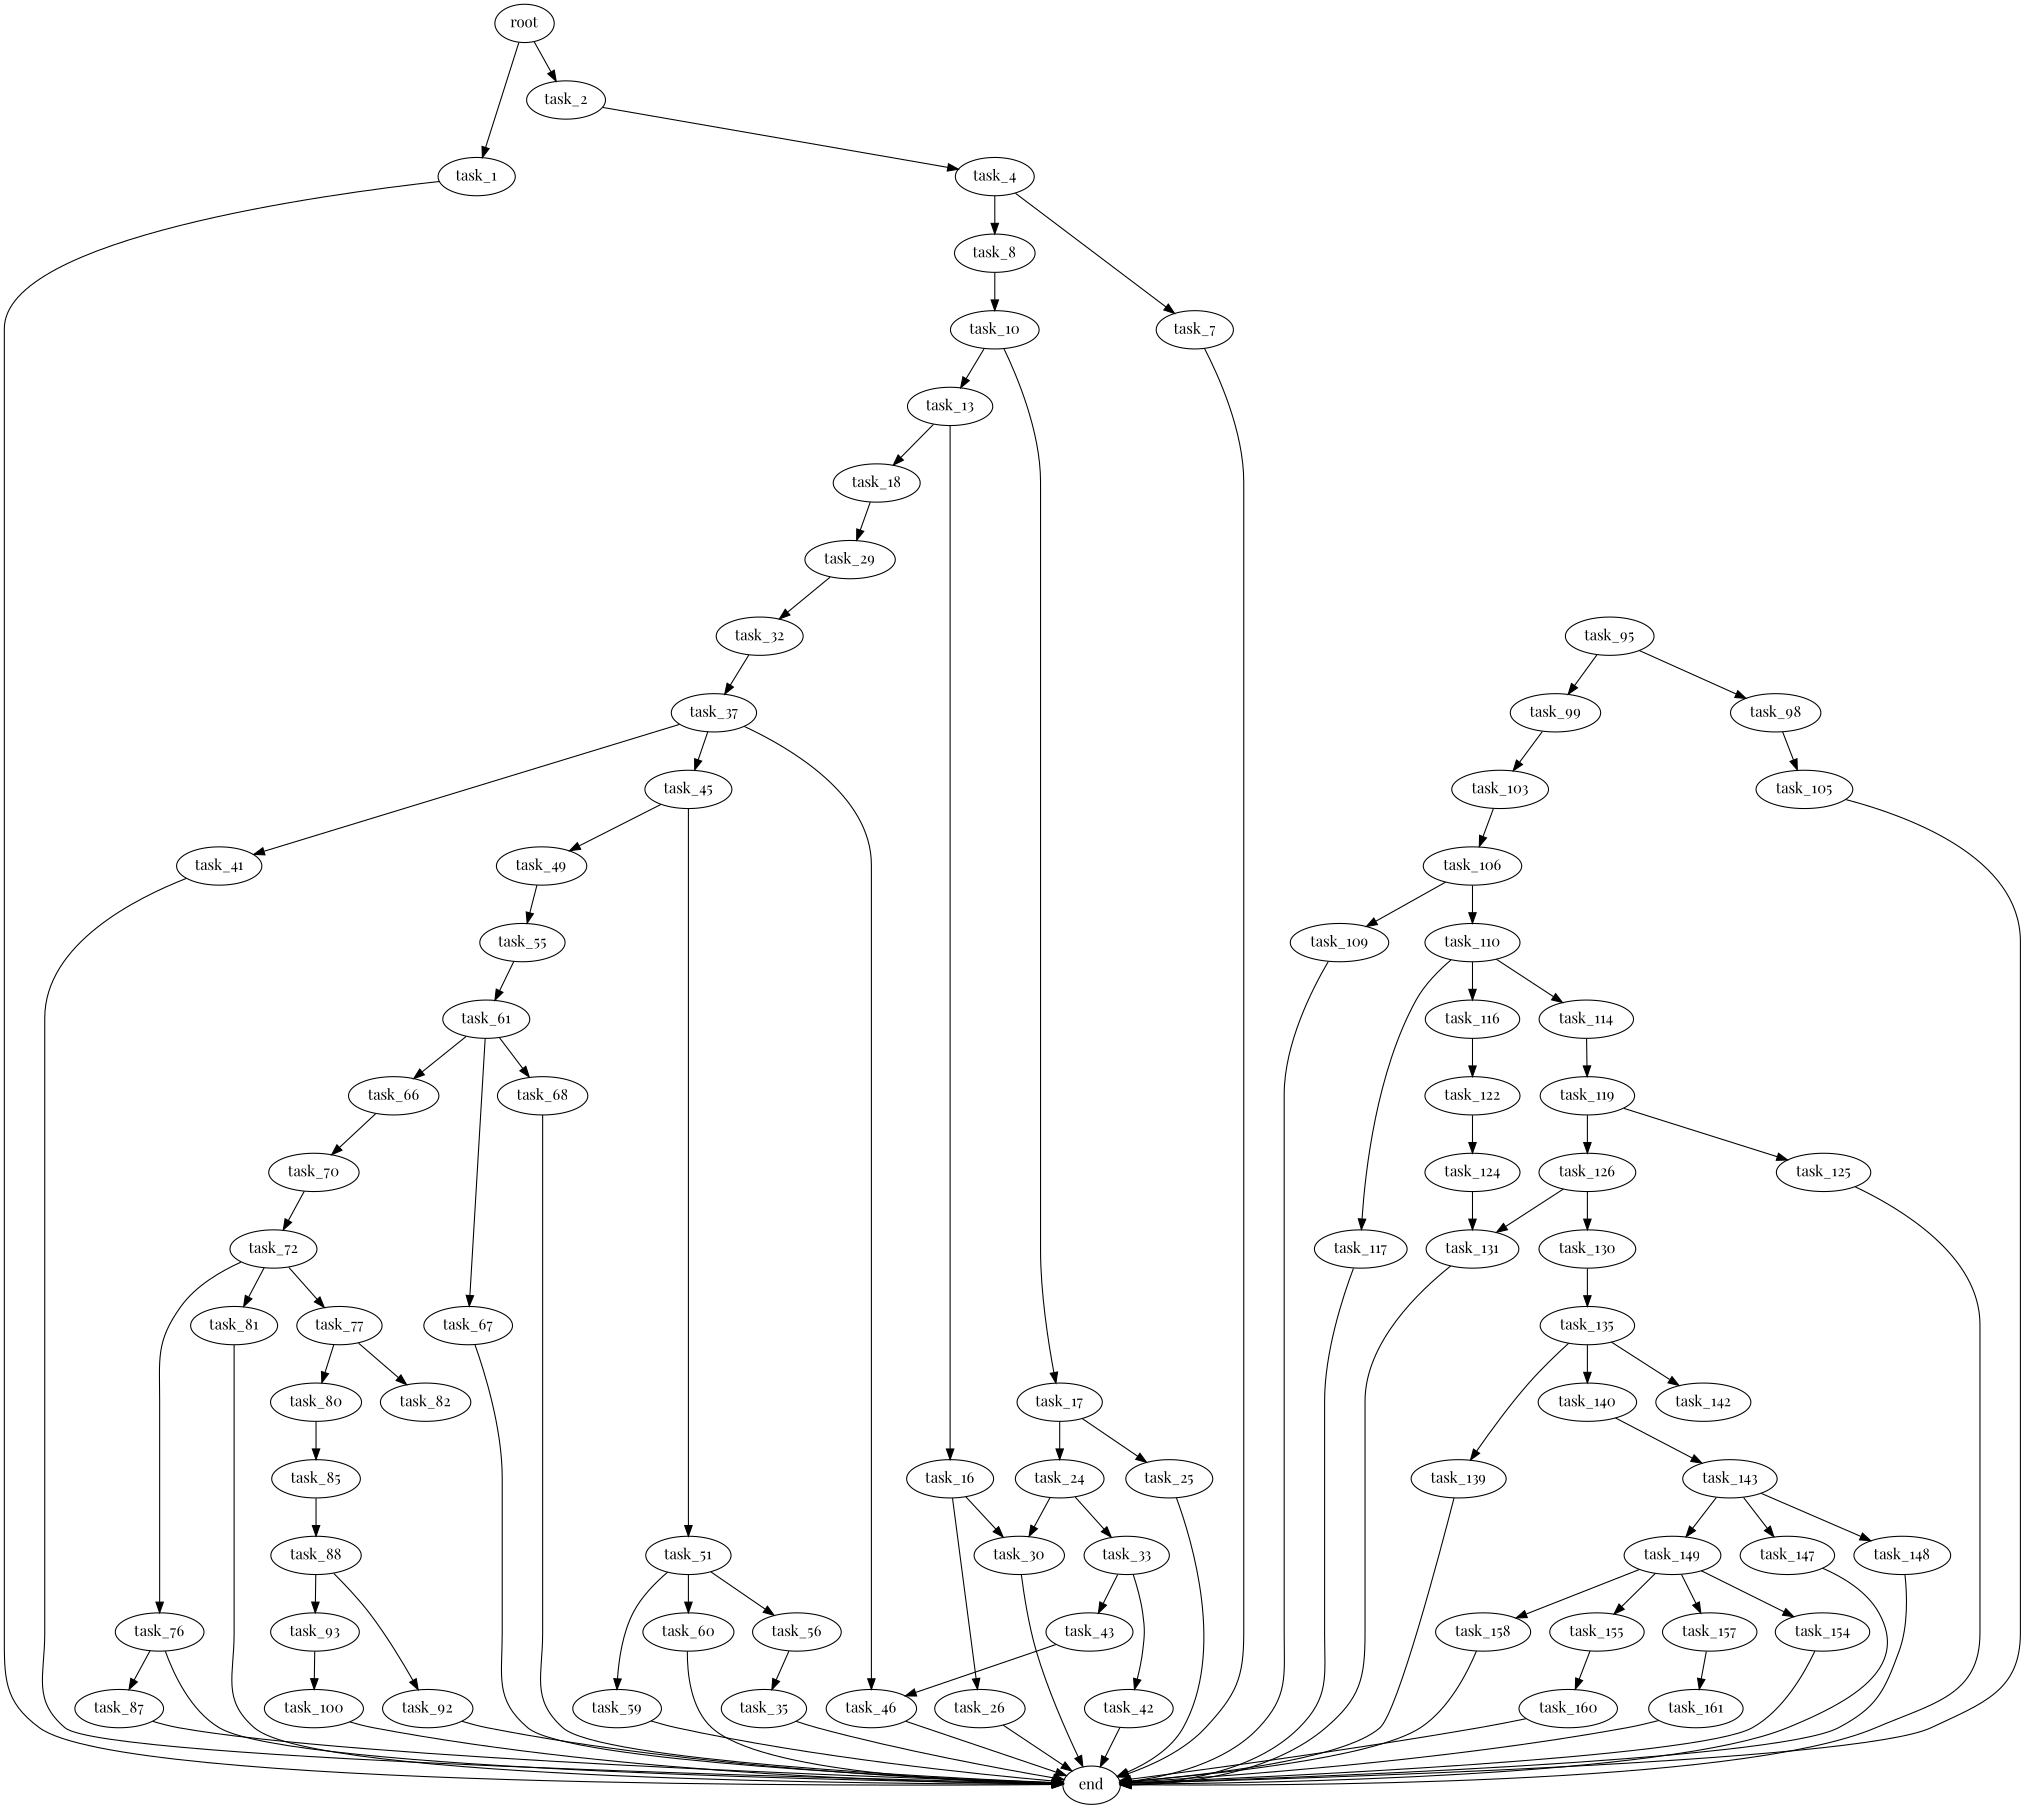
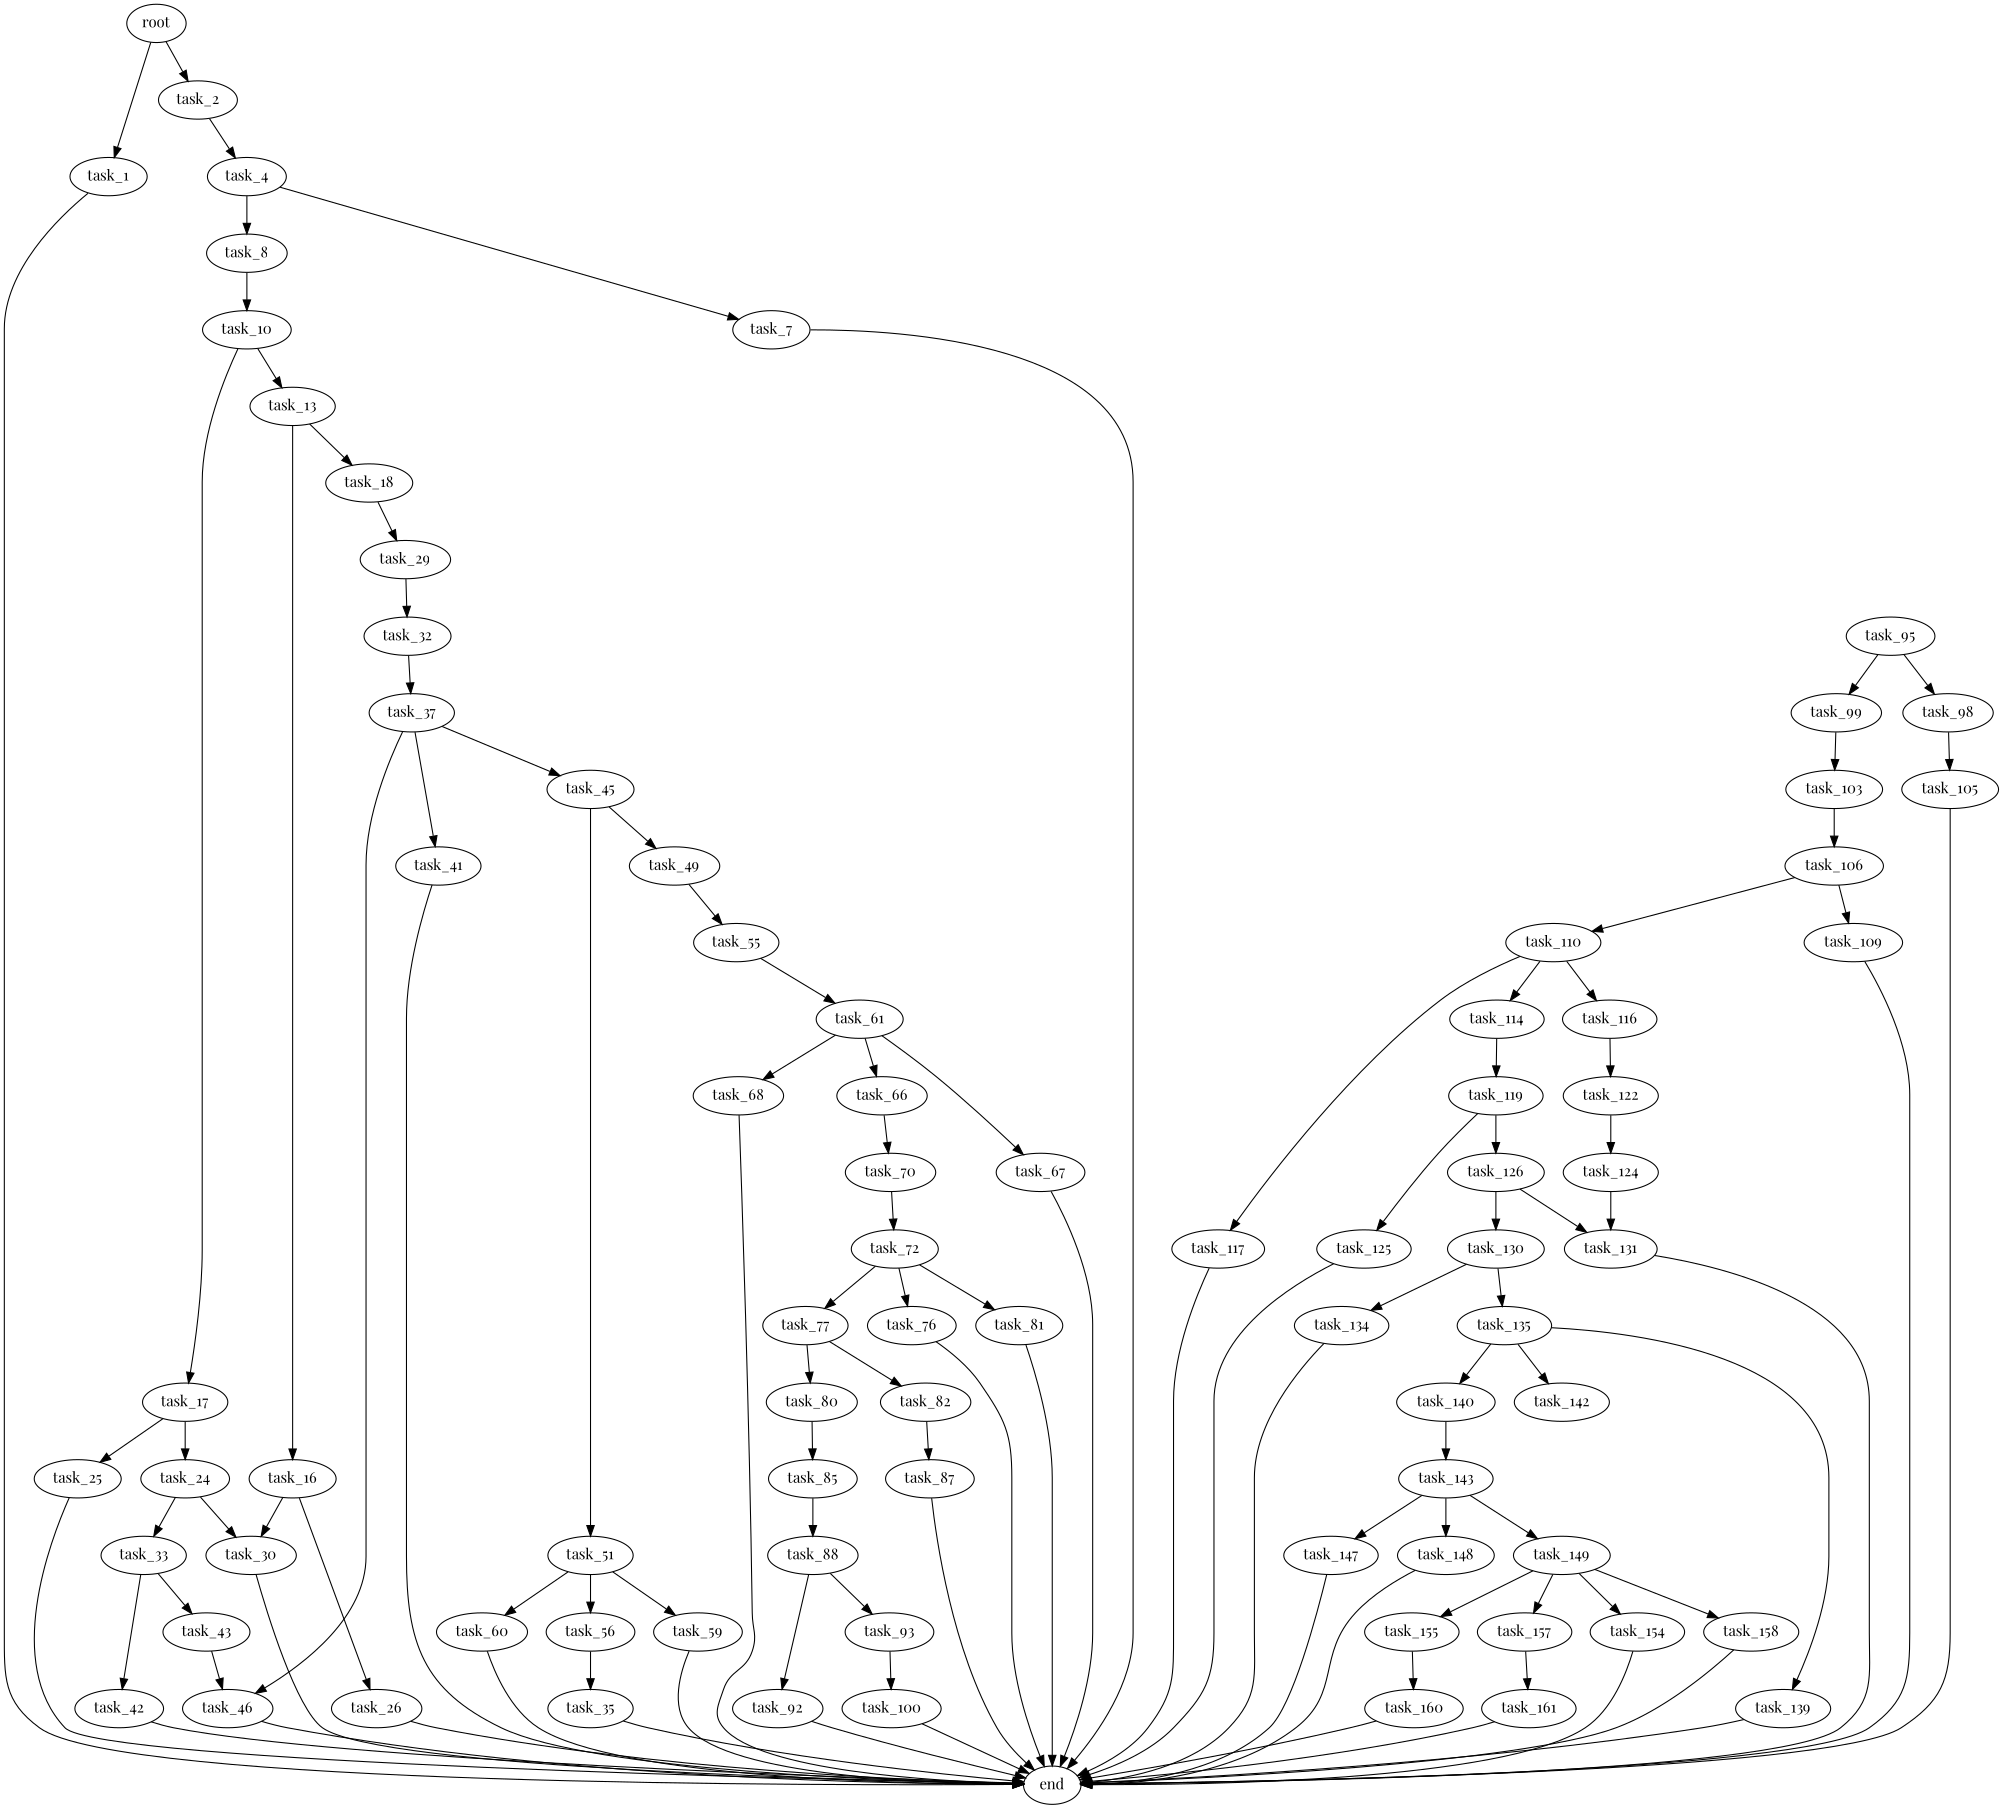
node "task_134": added
edge "task_76" -> "task_87": now "task_82" -> "task_87"
